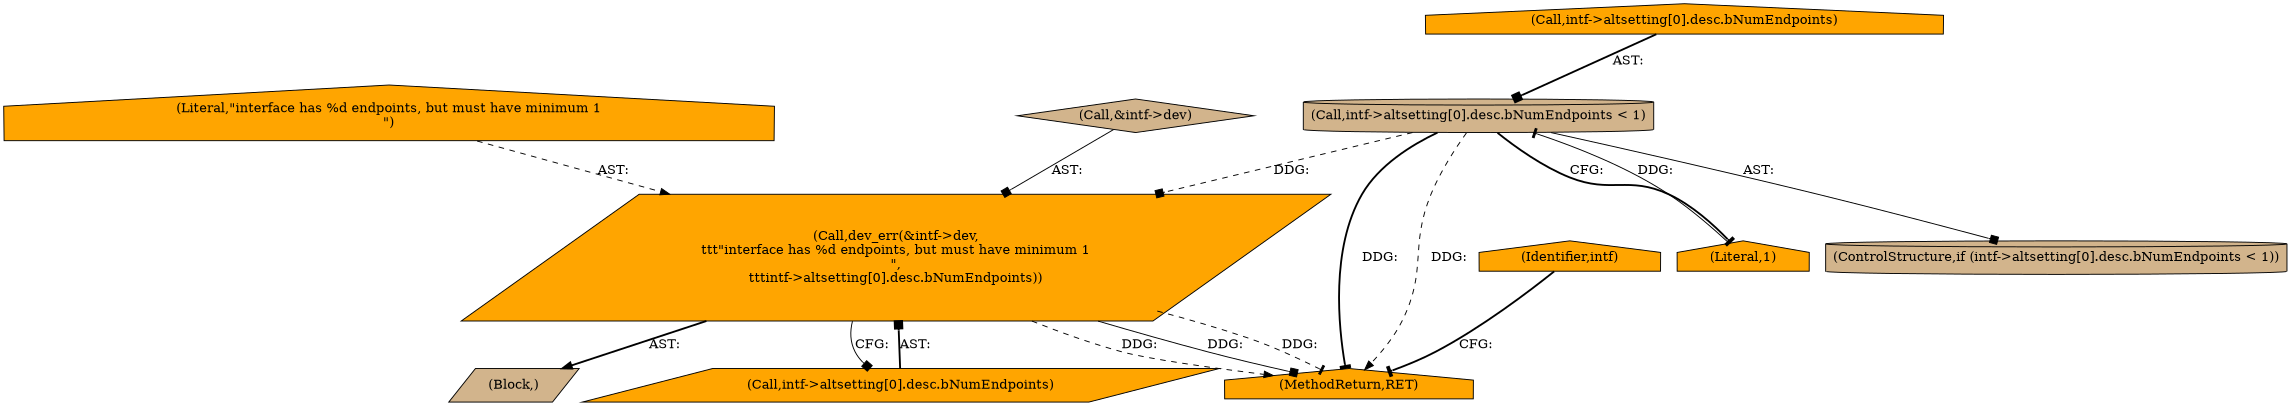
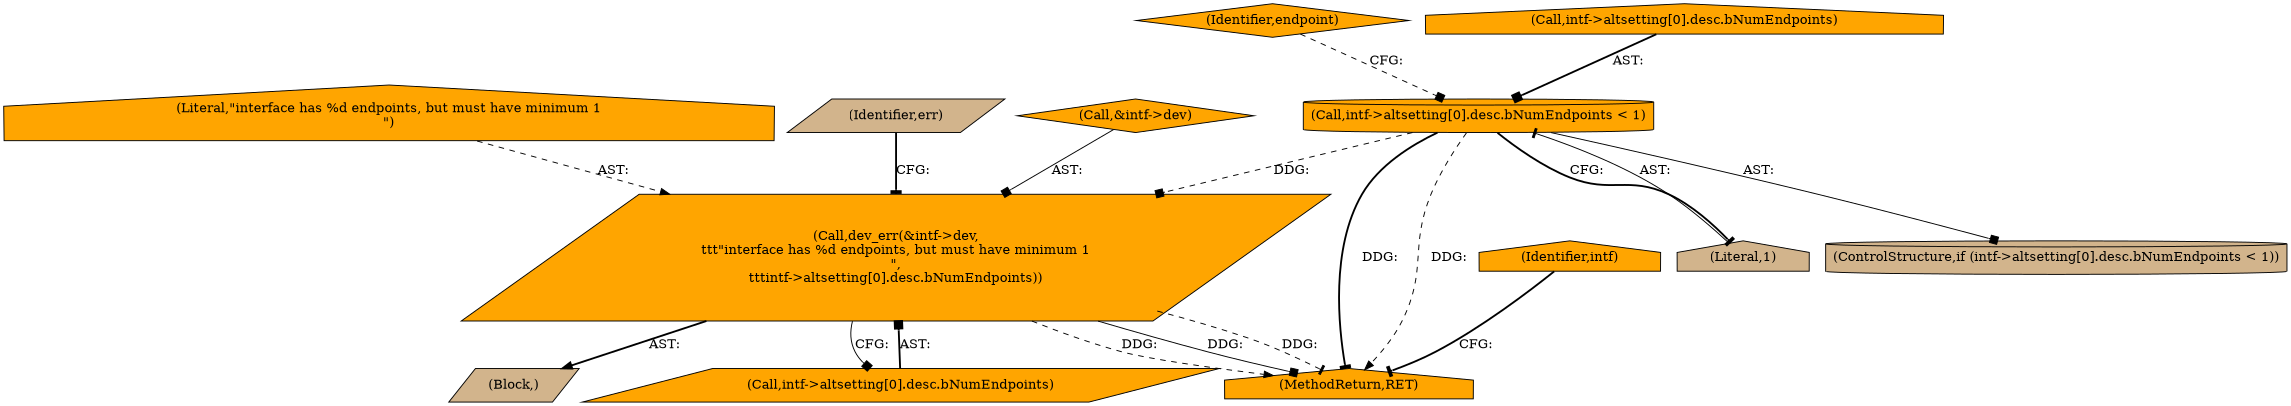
node "(Identifier,endpoint)": added
node "(Identifier,err)": added
node "(Call,&intf->dev)": fillcolor tan -> orange
node "(Call,intf->altsetting[0].desc.bNumEndpoints < 1)": fillcolor tan -> orange
edge "(Literal,1)" -> "(Call,intf->altsetting[0].desc.bNumEndpoints < 1)": label "DDG: " -> "AST: "
node "(Literal,1)": fillcolor orange -> tan
